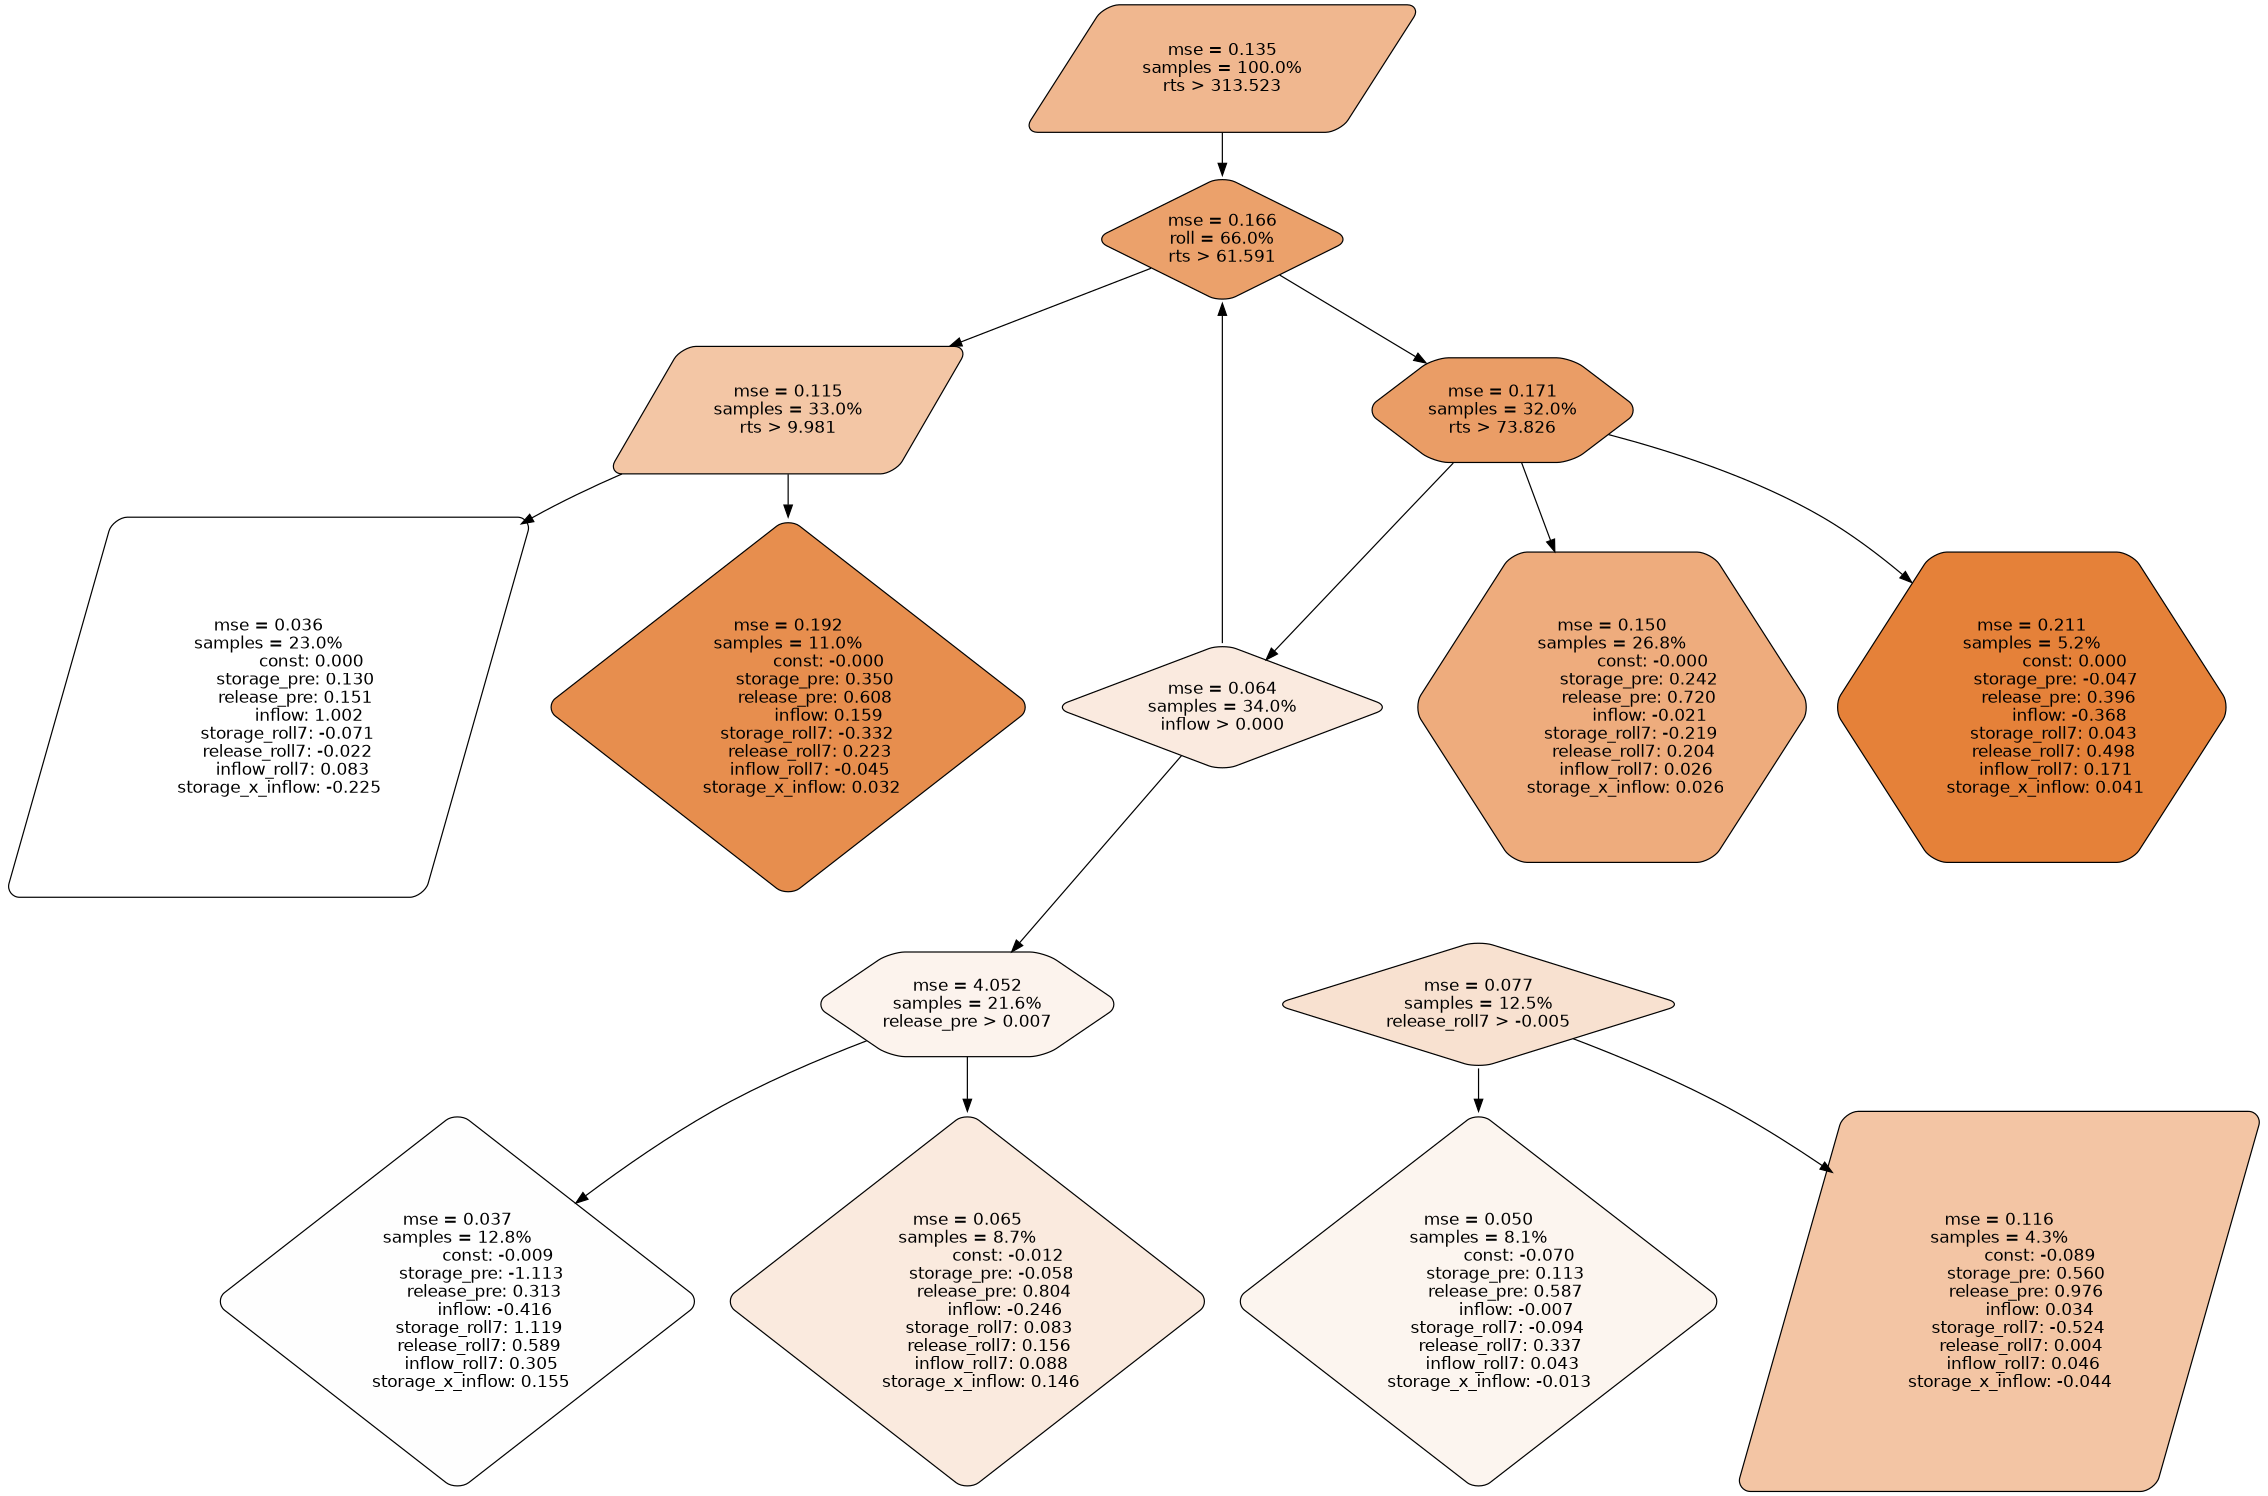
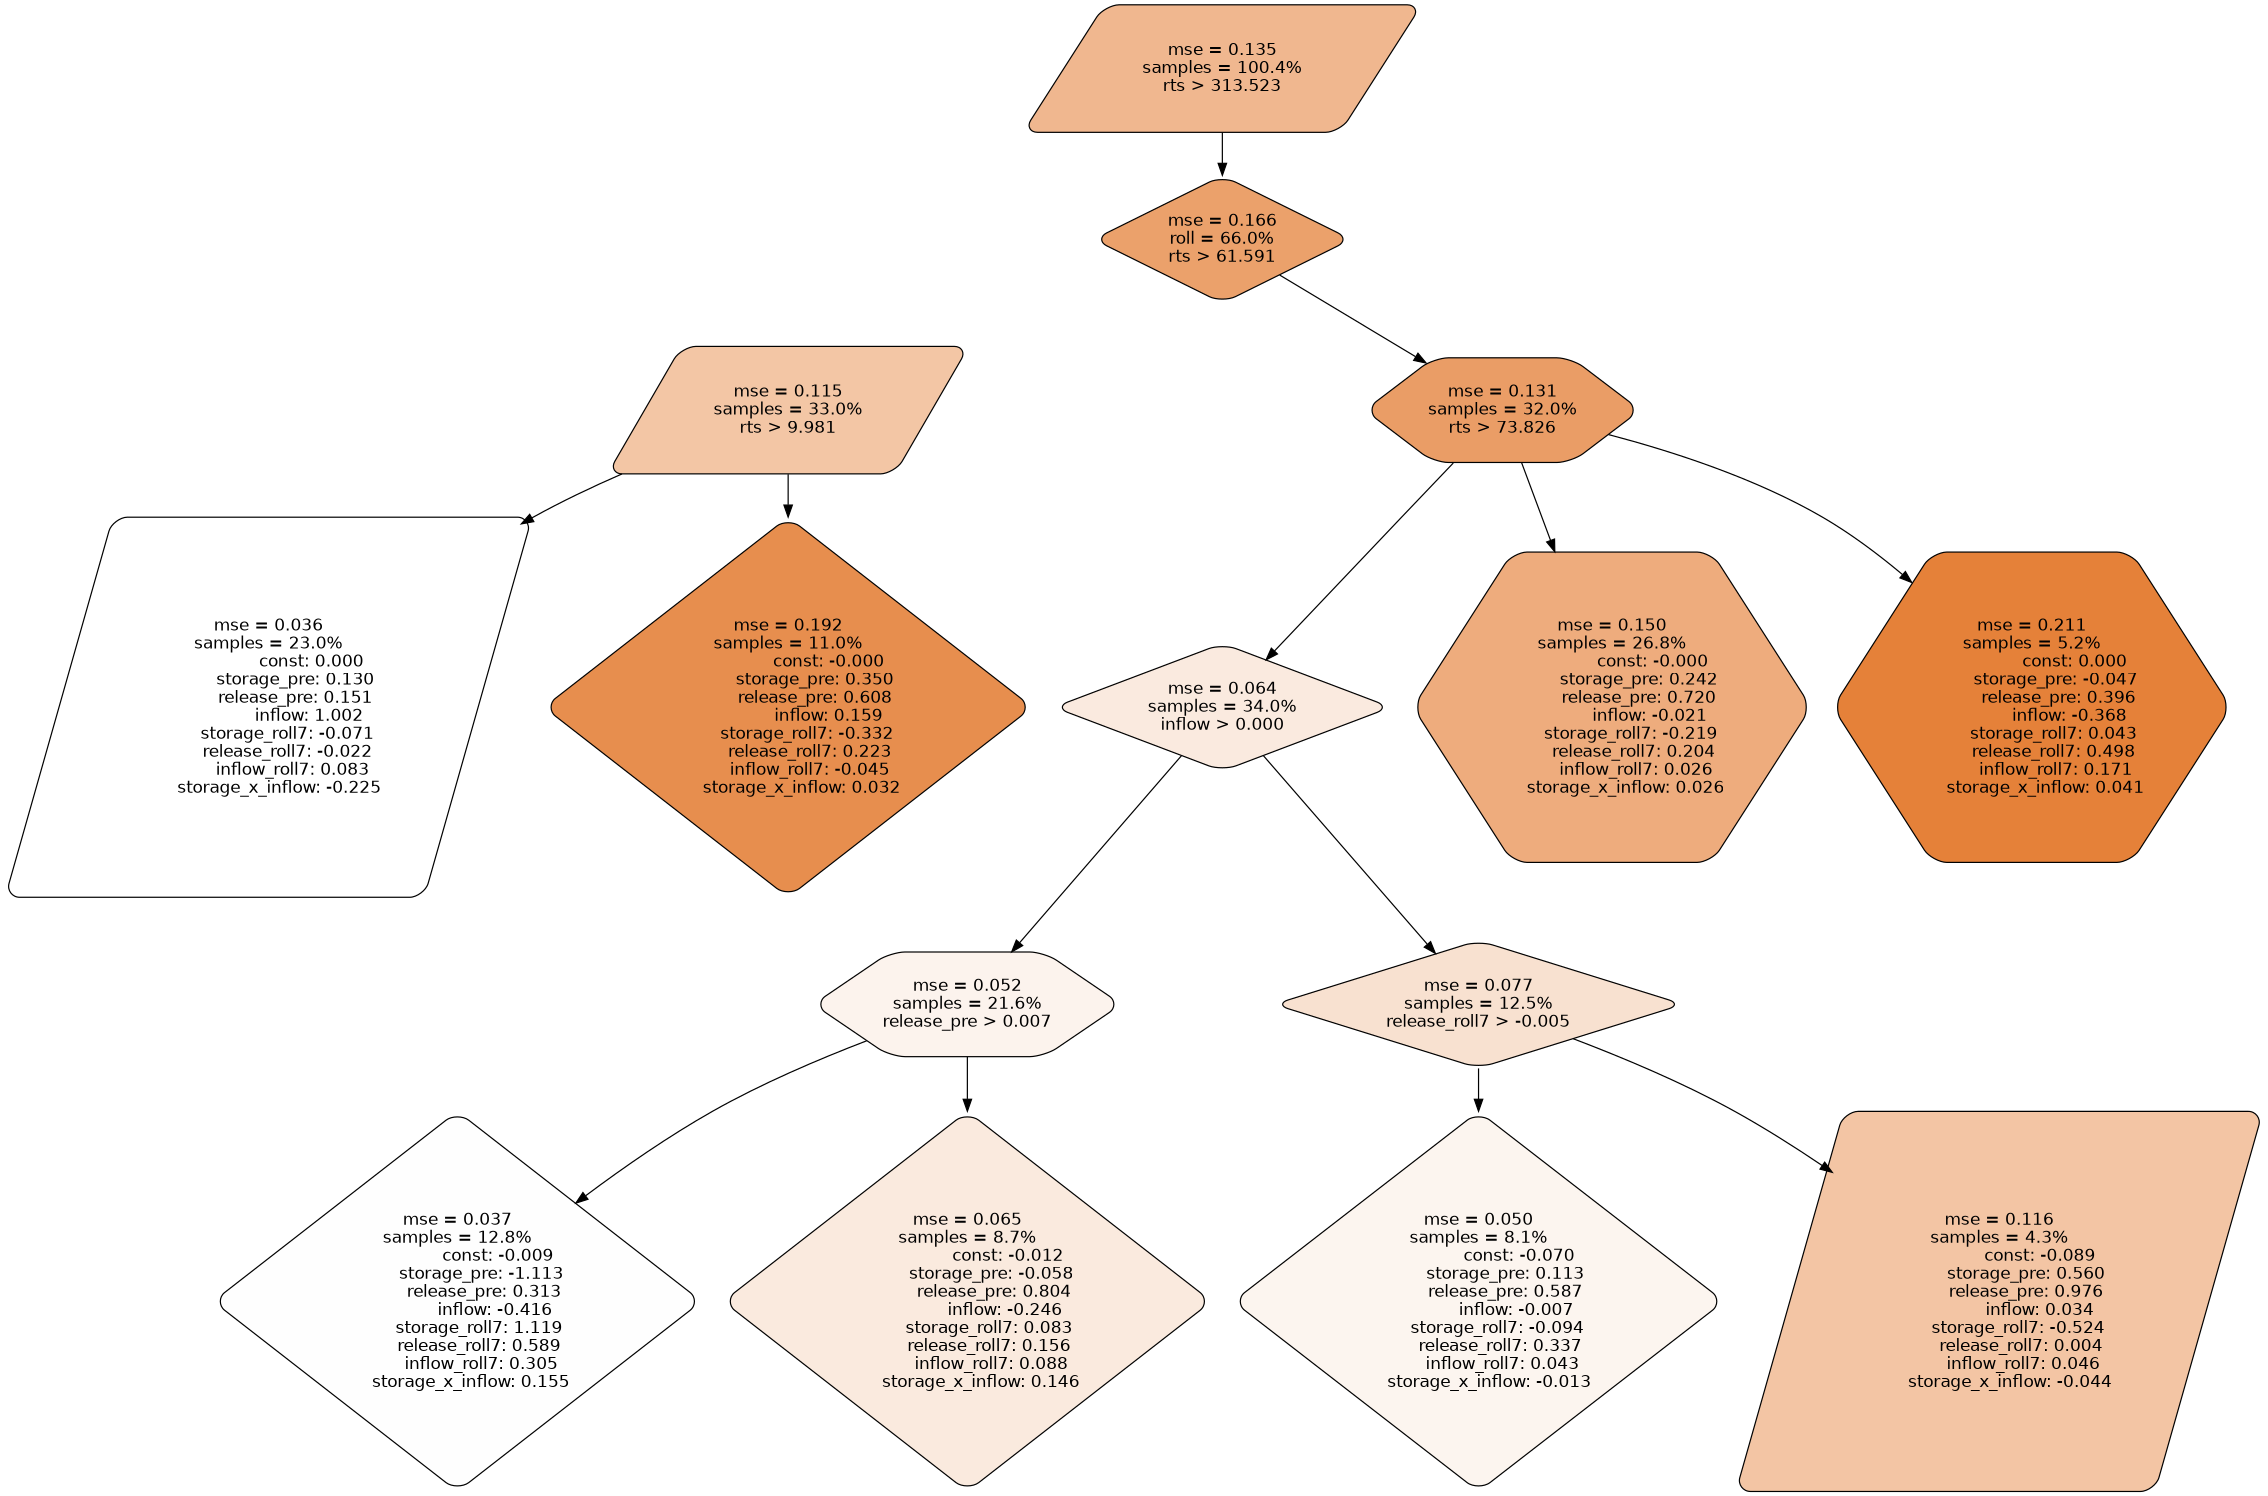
node "mse = 0.135 samples = 100.0% rts > 313.523": label "mse = 0.135 samples = 100.0% rts > 313.523" -> "mse = 0.135 samples = 100.4% rts > 313.523"
edge "mse = 0.166 roll = 66.0% rts > 61.591" -> "mse = 0.115 samples = 33.0% rts > 9.981": removed
node "mse = 0.171 samples = 32.0% rts > 73.826": label "mse = 0.171 samples = 32.0% rts > 73.826" -> "mse = 0.131 samples = 32.0% rts > 73.826"
edge "mse = 0.064 samples = 34.0% inflow > 0.000" -> "mse = 0.166 roll = 66.0% rts > 61.591": now "mse = 0.064 samples = 34.0% inflow > 0.000" -> "mse = 0.077 samples = 12.5% release_roll7 > -0.005"
node "mse = 4.052 samples = 21.6% release_pre > 0.007": label "mse = 4.052 samples = 21.6% release_pre > 0.007" -> "mse = 0.052 samples = 21.6% release_pre > 0.007"
